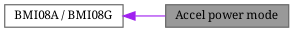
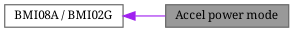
node "BMI08A / BMI08G": label "BMI08A / BMI08G" -> "BMI08A / BMI02G"
